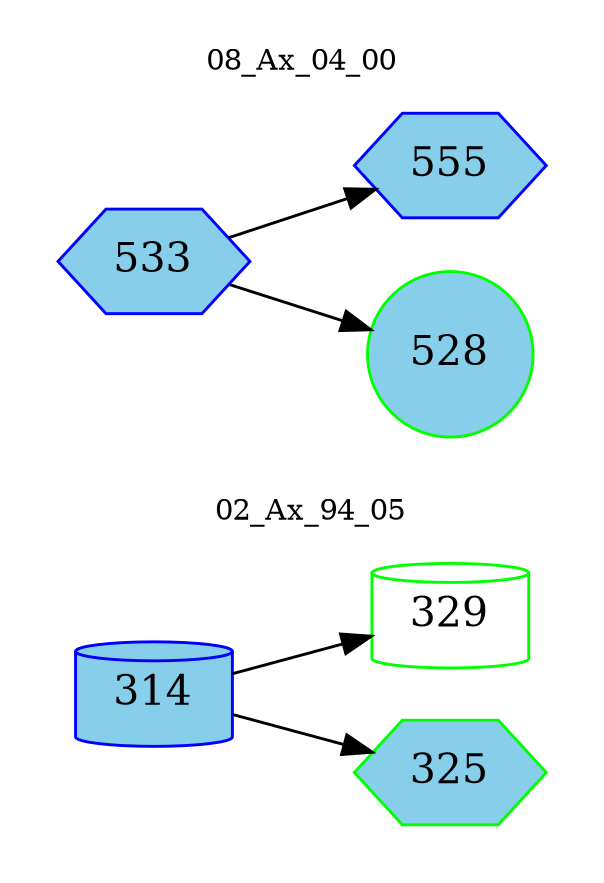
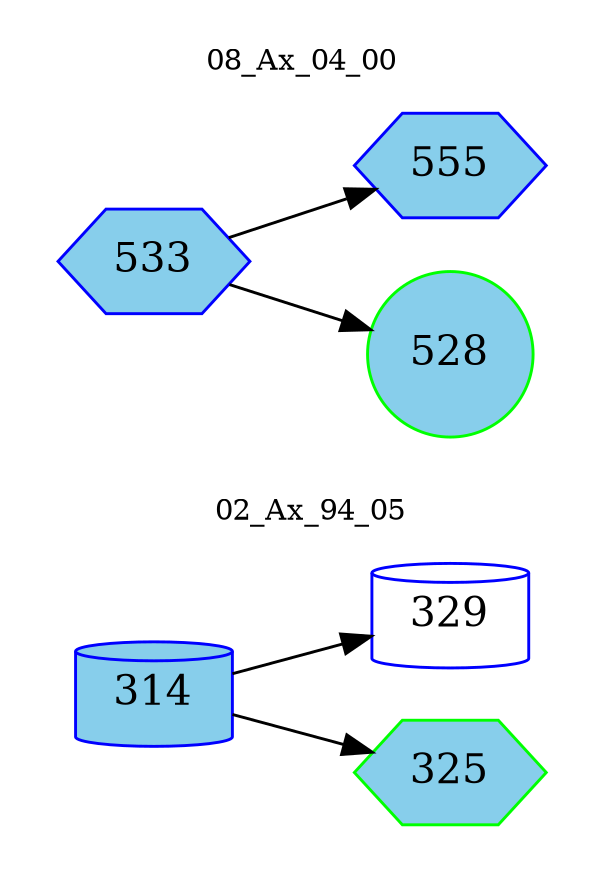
node "329": color green -> blue
